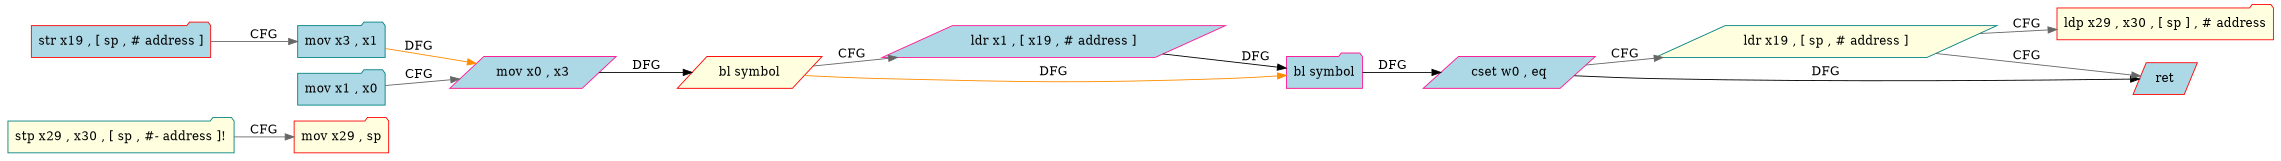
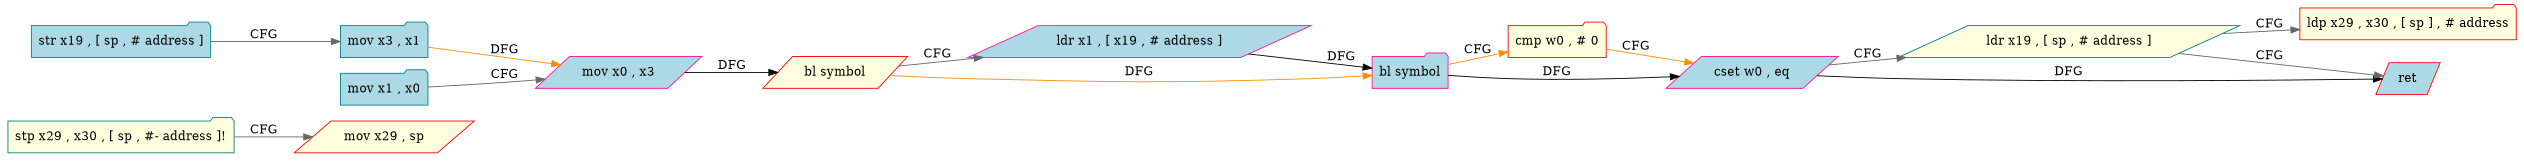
node "str x19 , [ sp , # address ]": color red -> teal
node "cmp w0 , # 0": added
node "mov x29 , sp": shape folder -> parallelogram
